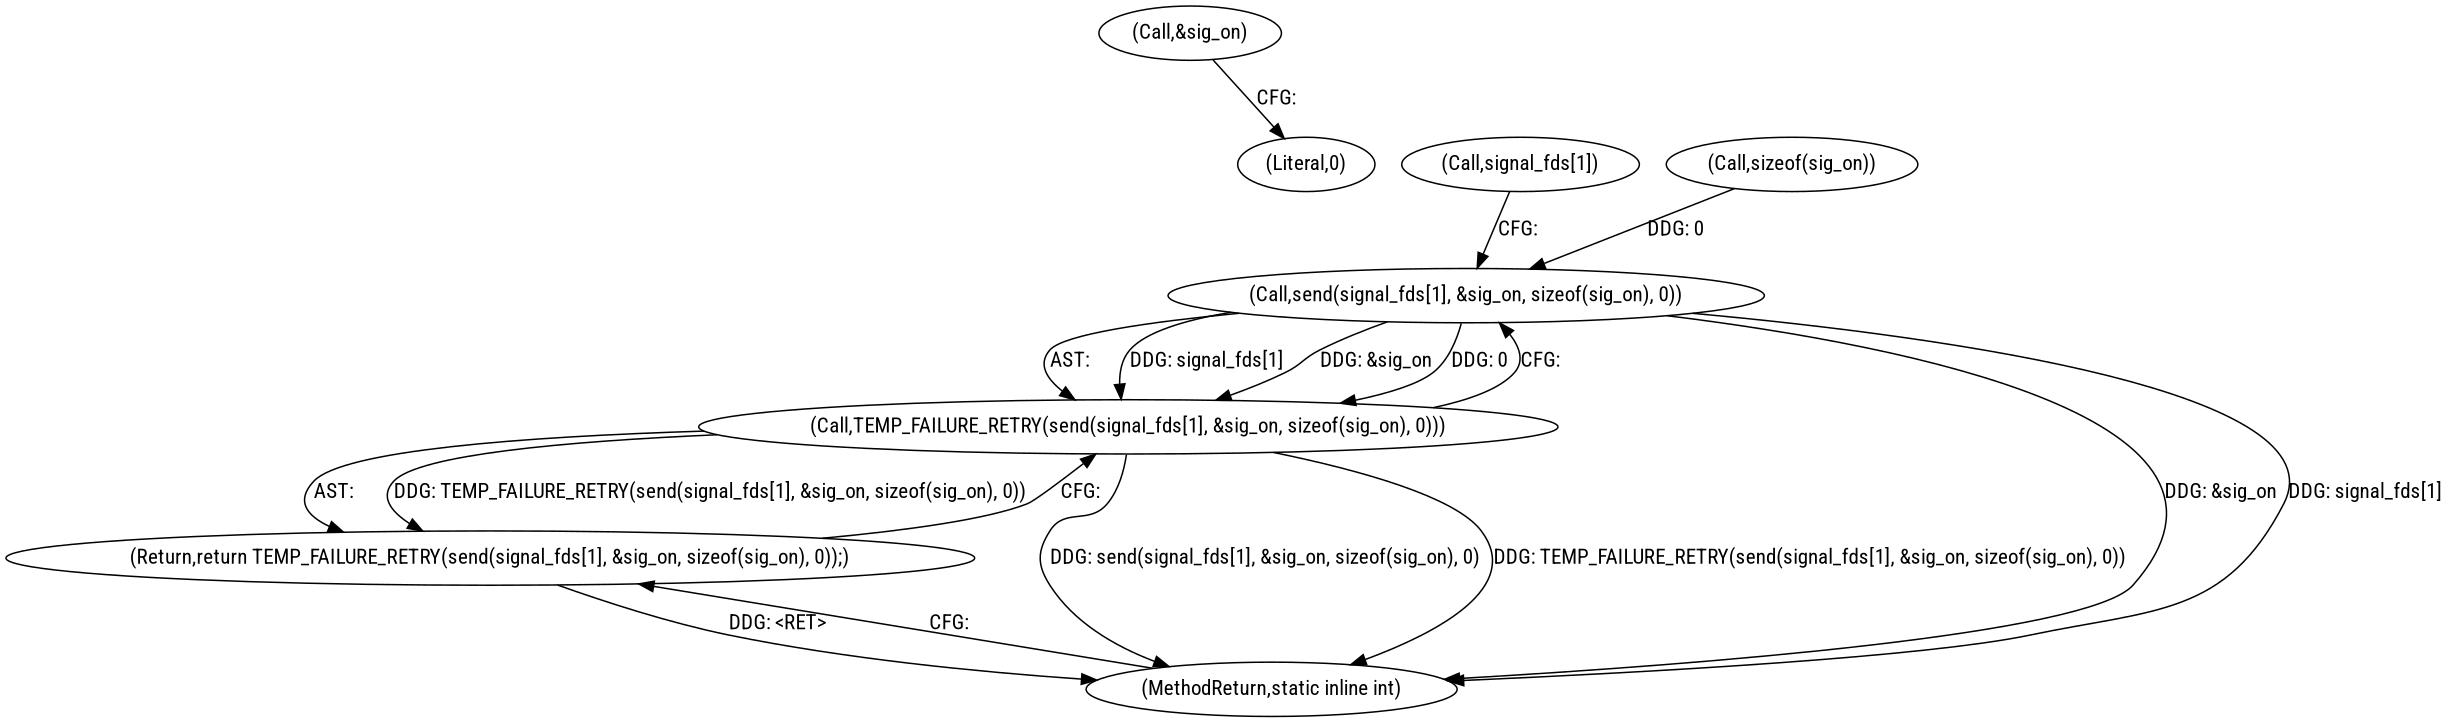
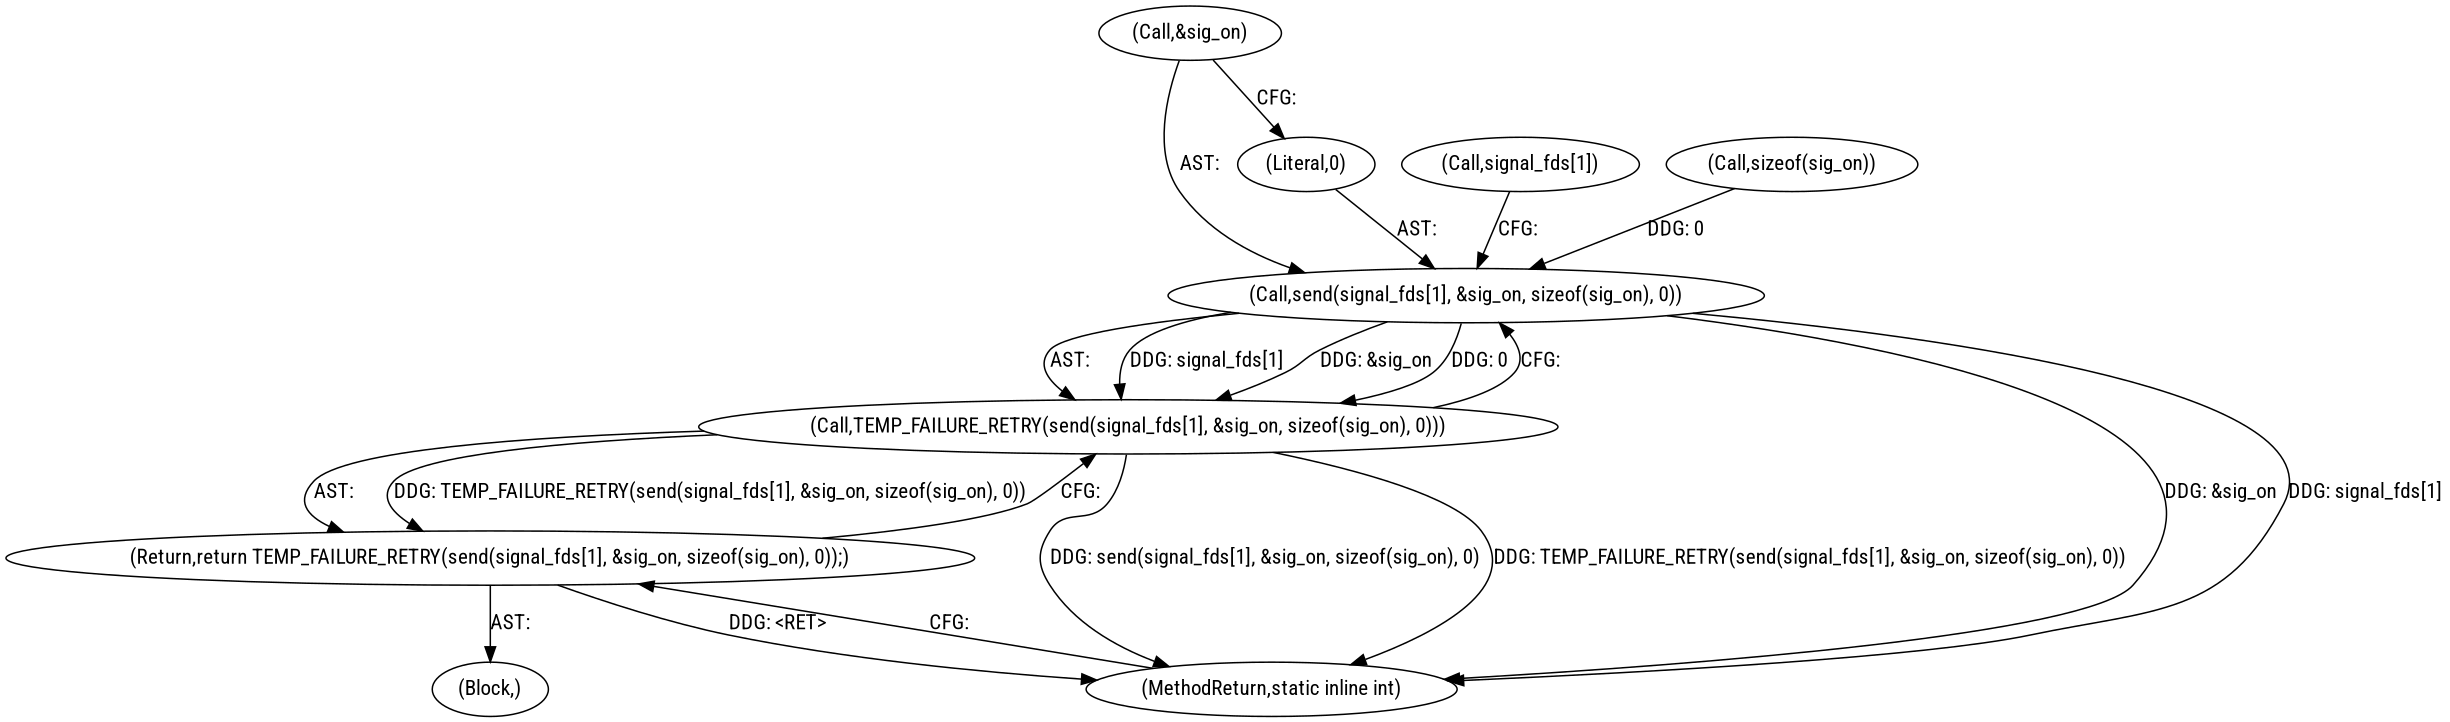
edge "(Call,&sig_on)" -> "(Call,send(signal_fds[1], &sig_on, sizeof(sig_on), 0))": added, label "AST:"
edge "(Literal,0)" -> "(Call,send(signal_fds[1], &sig_on, sizeof(sig_on), 0))": added, label "AST:"
node "(Block,)": added
